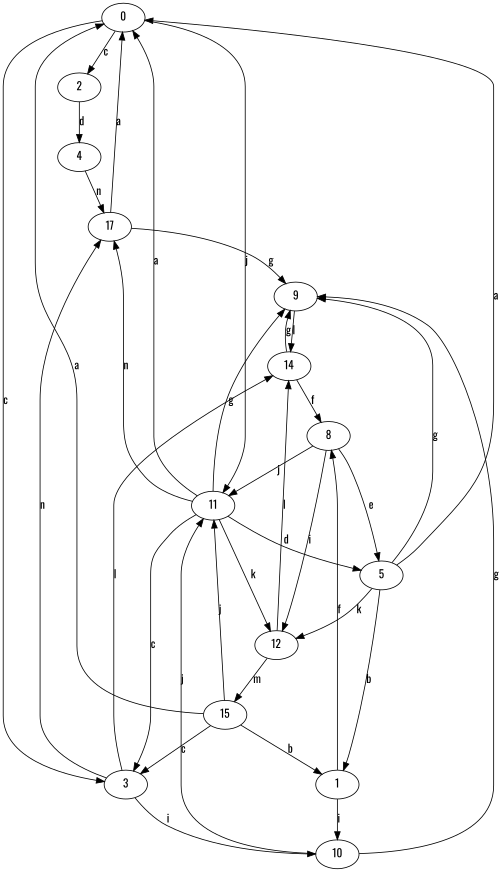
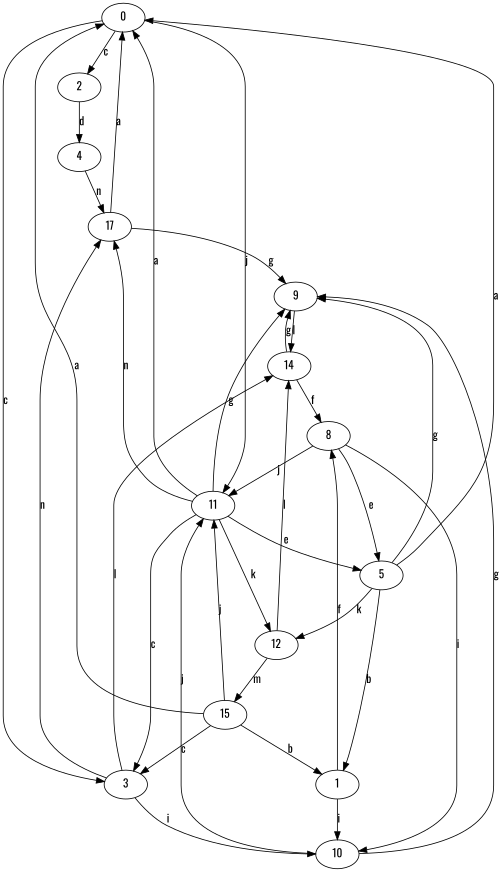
edge "8" -> "12": now "8" -> "10"
edge "11" -> "5": label "d" -> "e"
